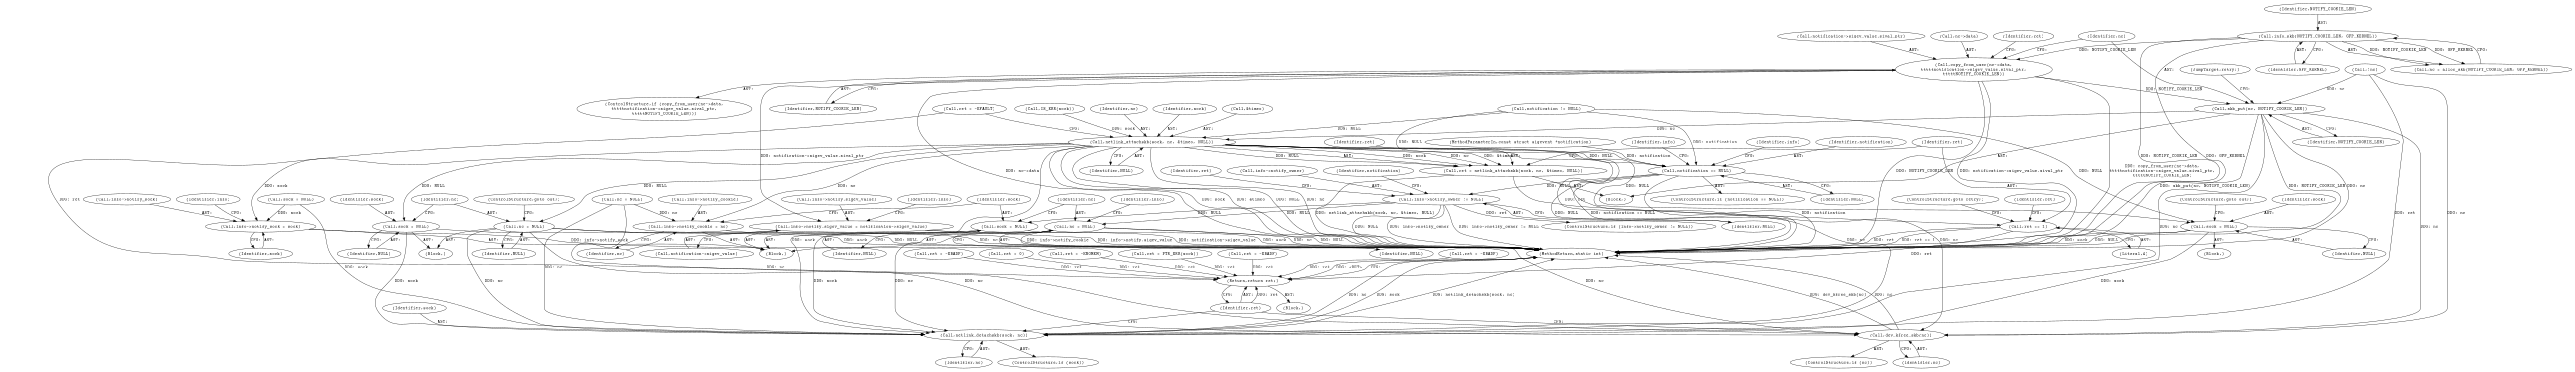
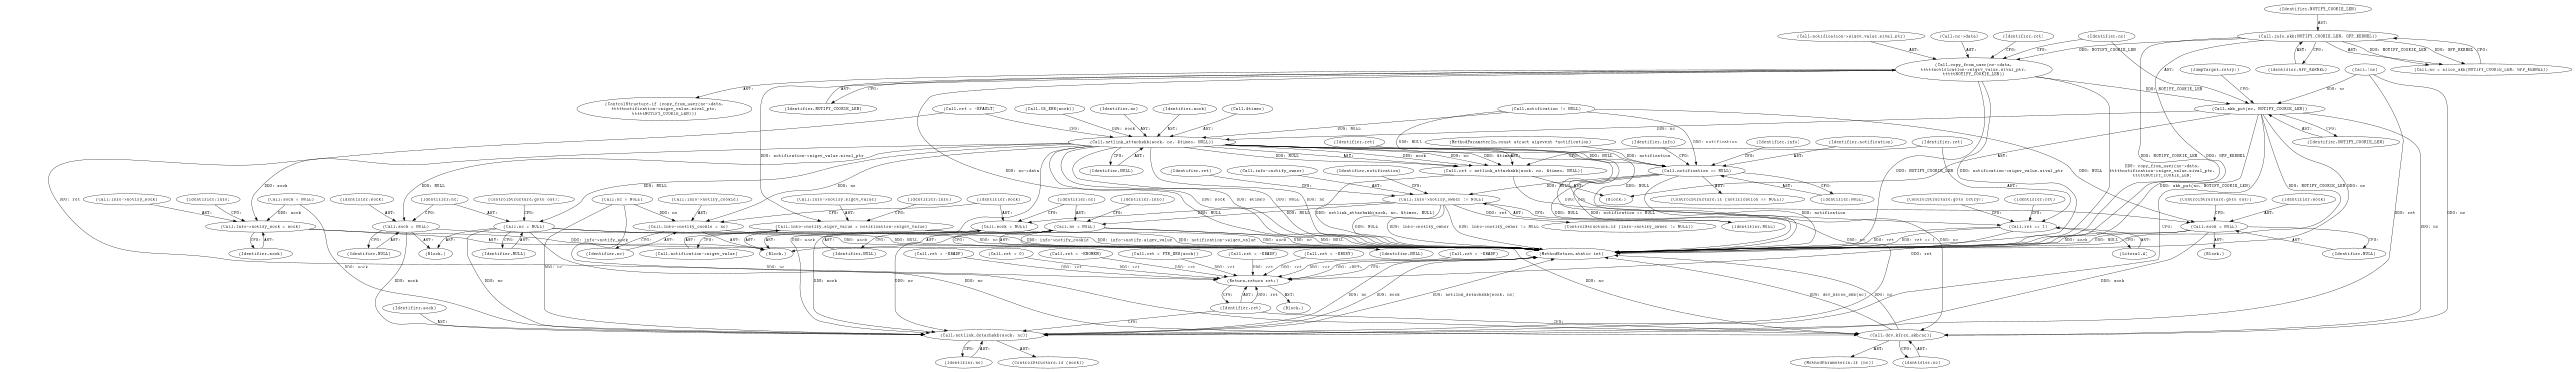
edge "(Call,skb_put(nc, NOTIFY_COOKIE_LEN))" -> "(Call,netlink_detachskb(sock, nc))": label "DDG: nc" -> "CFG: "
node "(Call,ret = -EBUSY)": added
node "(ControlStructure,if (nc))": label "(ControlStructure,if (nc))" -> "(MethodParameterIn,if (nc))"
